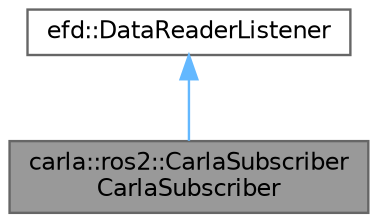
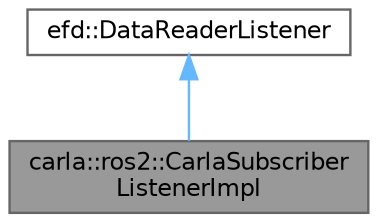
node "carla::ros2::CarlaSubscriber CarlaSubscriber": label "carla::ros2::CarlaSubscriber CarlaSubscriber" -> "carla::ros2::CarlaSubscriber ListenerImpl"
